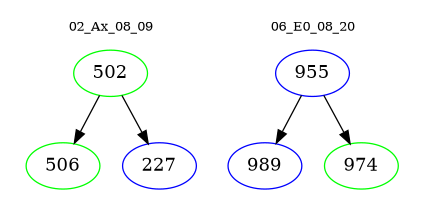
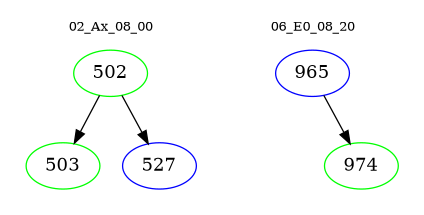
cluster "02_Ax_08_09": label "02_Ax_08_09" -> "02_Ax_08_00"
node "955": label "955" -> "965"
node "506": label "506" -> "503"
node "227": label "227" -> "527"
node "989": removed
